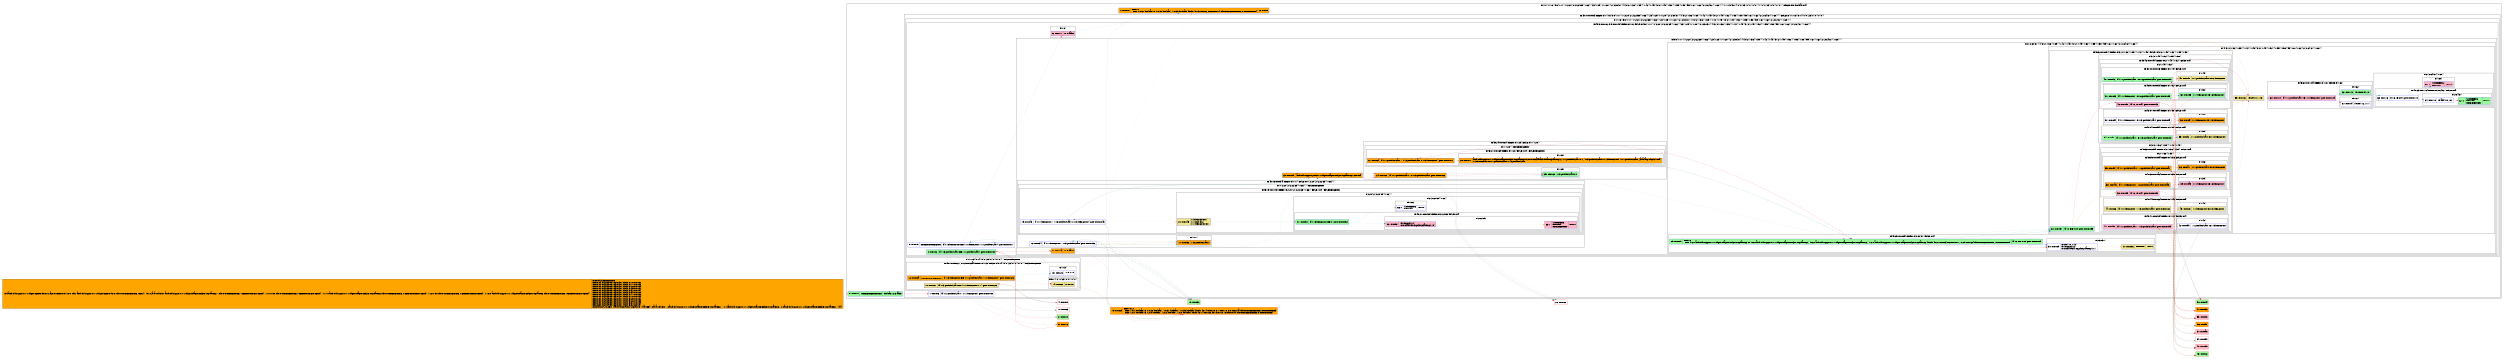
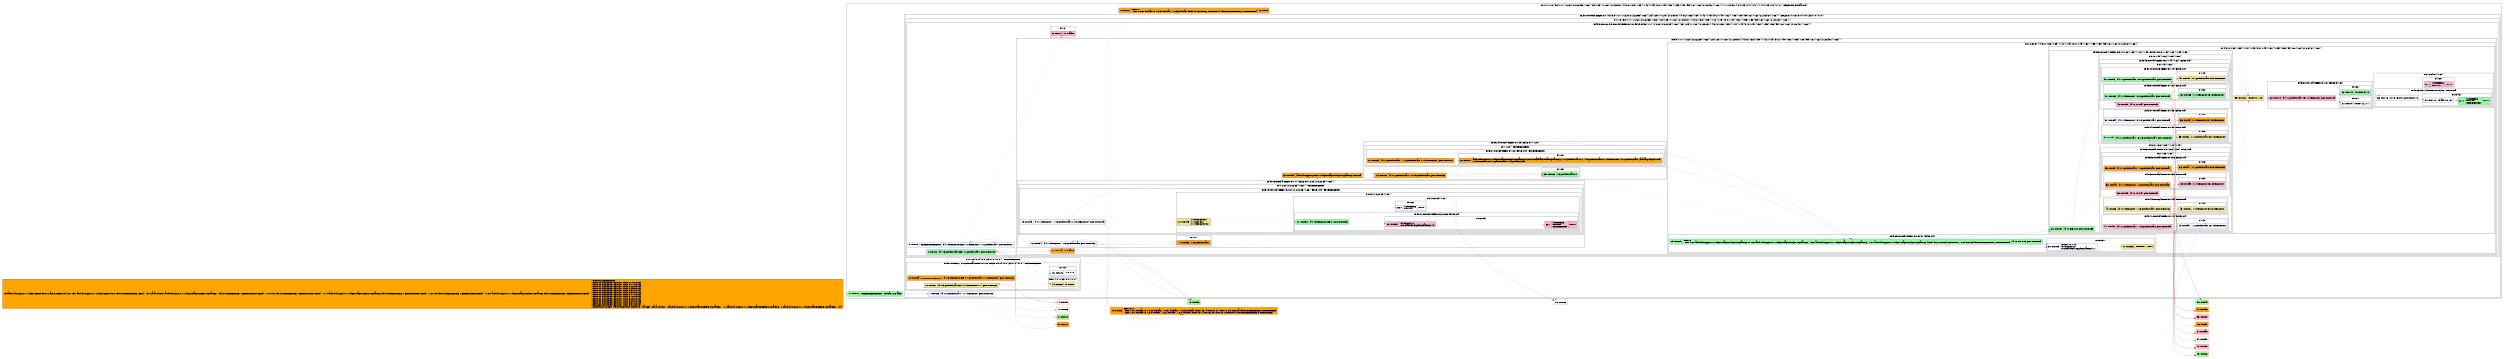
node "14: 0x002e": text "r0 = set" -> "r0 = true"
